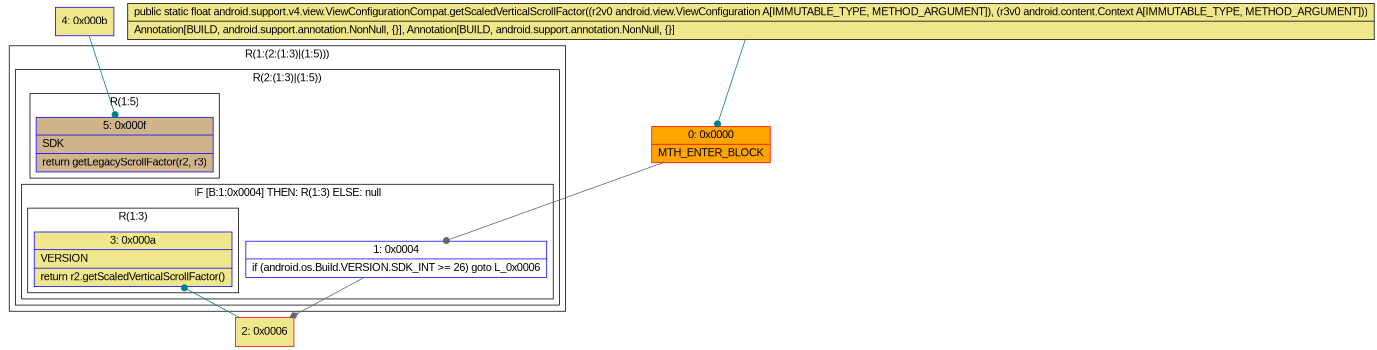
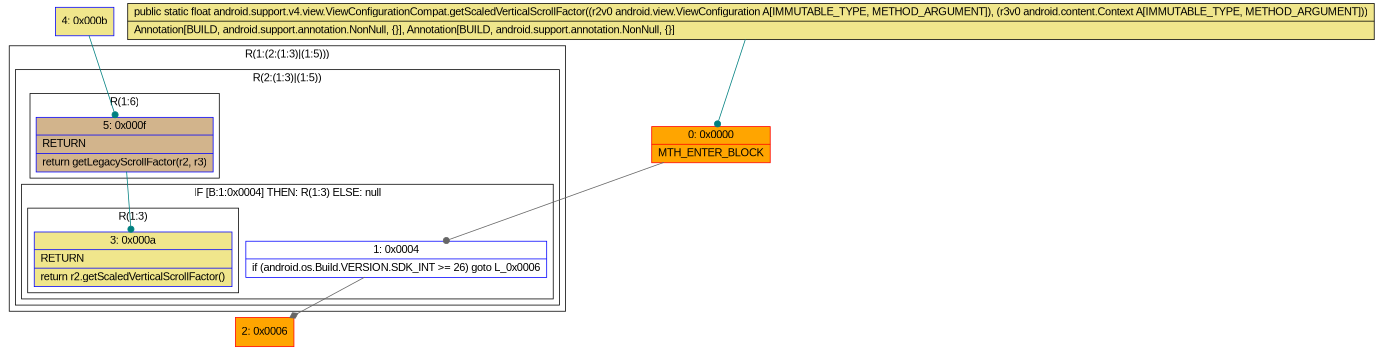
cluster "R(1:5)": label "R(1:5)" -> "R(1:6)"
node "5: 0x000f": text "SDK" -> "RETURN"
node "3: 0x000a": text "VERSION" -> "RETURN"
edge "2: 0x0006" -> "3: 0x000a": now "5: 0x000f" -> "3: 0x000a"
node "2: 0x0006": fillcolor khaki -> orange
